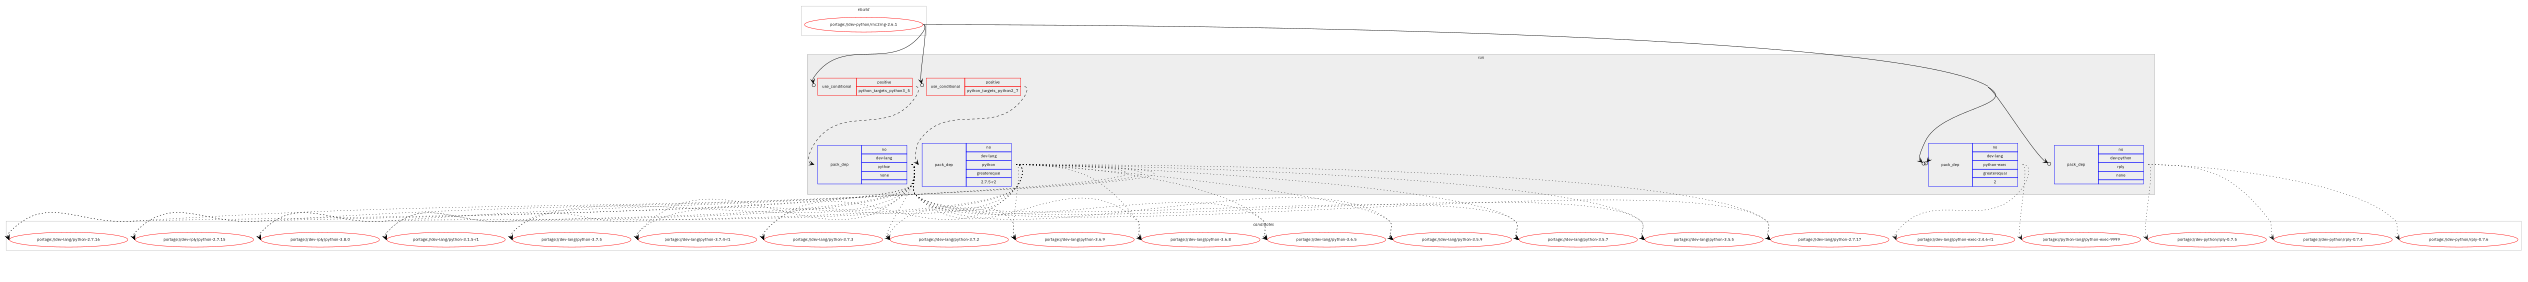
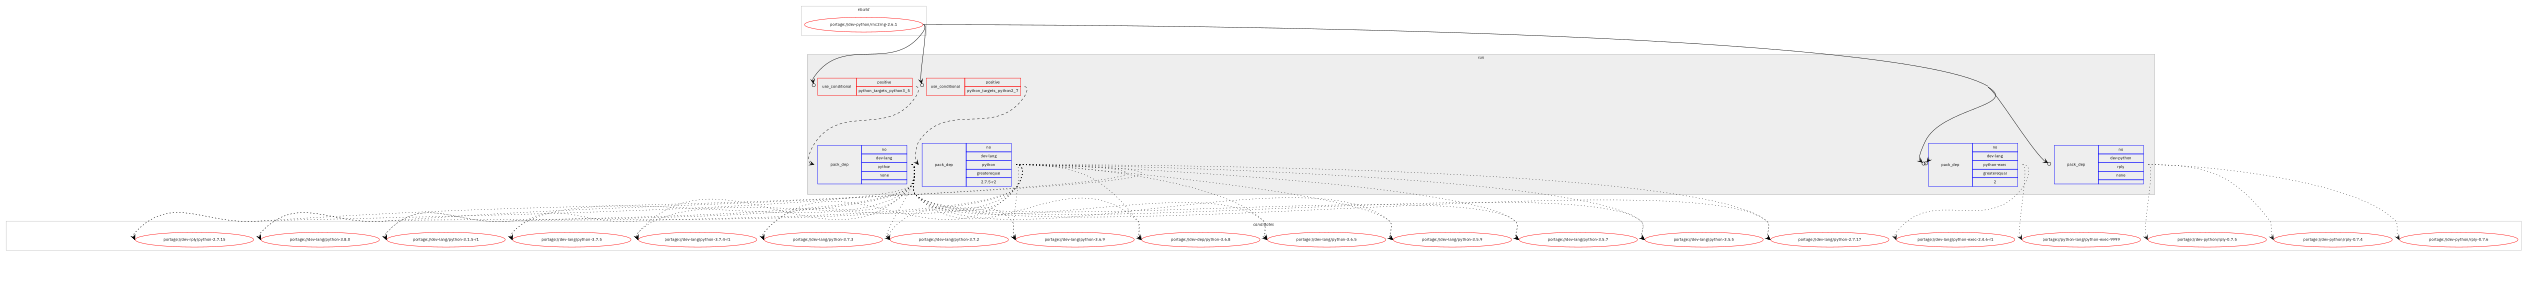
node "portage://dev-lang/python-2.7.16": removed
node "portage://dev-rply/python-3.8.0": label "portage://dev-rply/python-3.8.0" -> "portage://dev-lang/python-3.8.0"
node "portage://dev-lang/python-3.6.8": label "portage://dev-lang/python-3.6.8" -> "portage://dev-dep/python-3.6.8"
